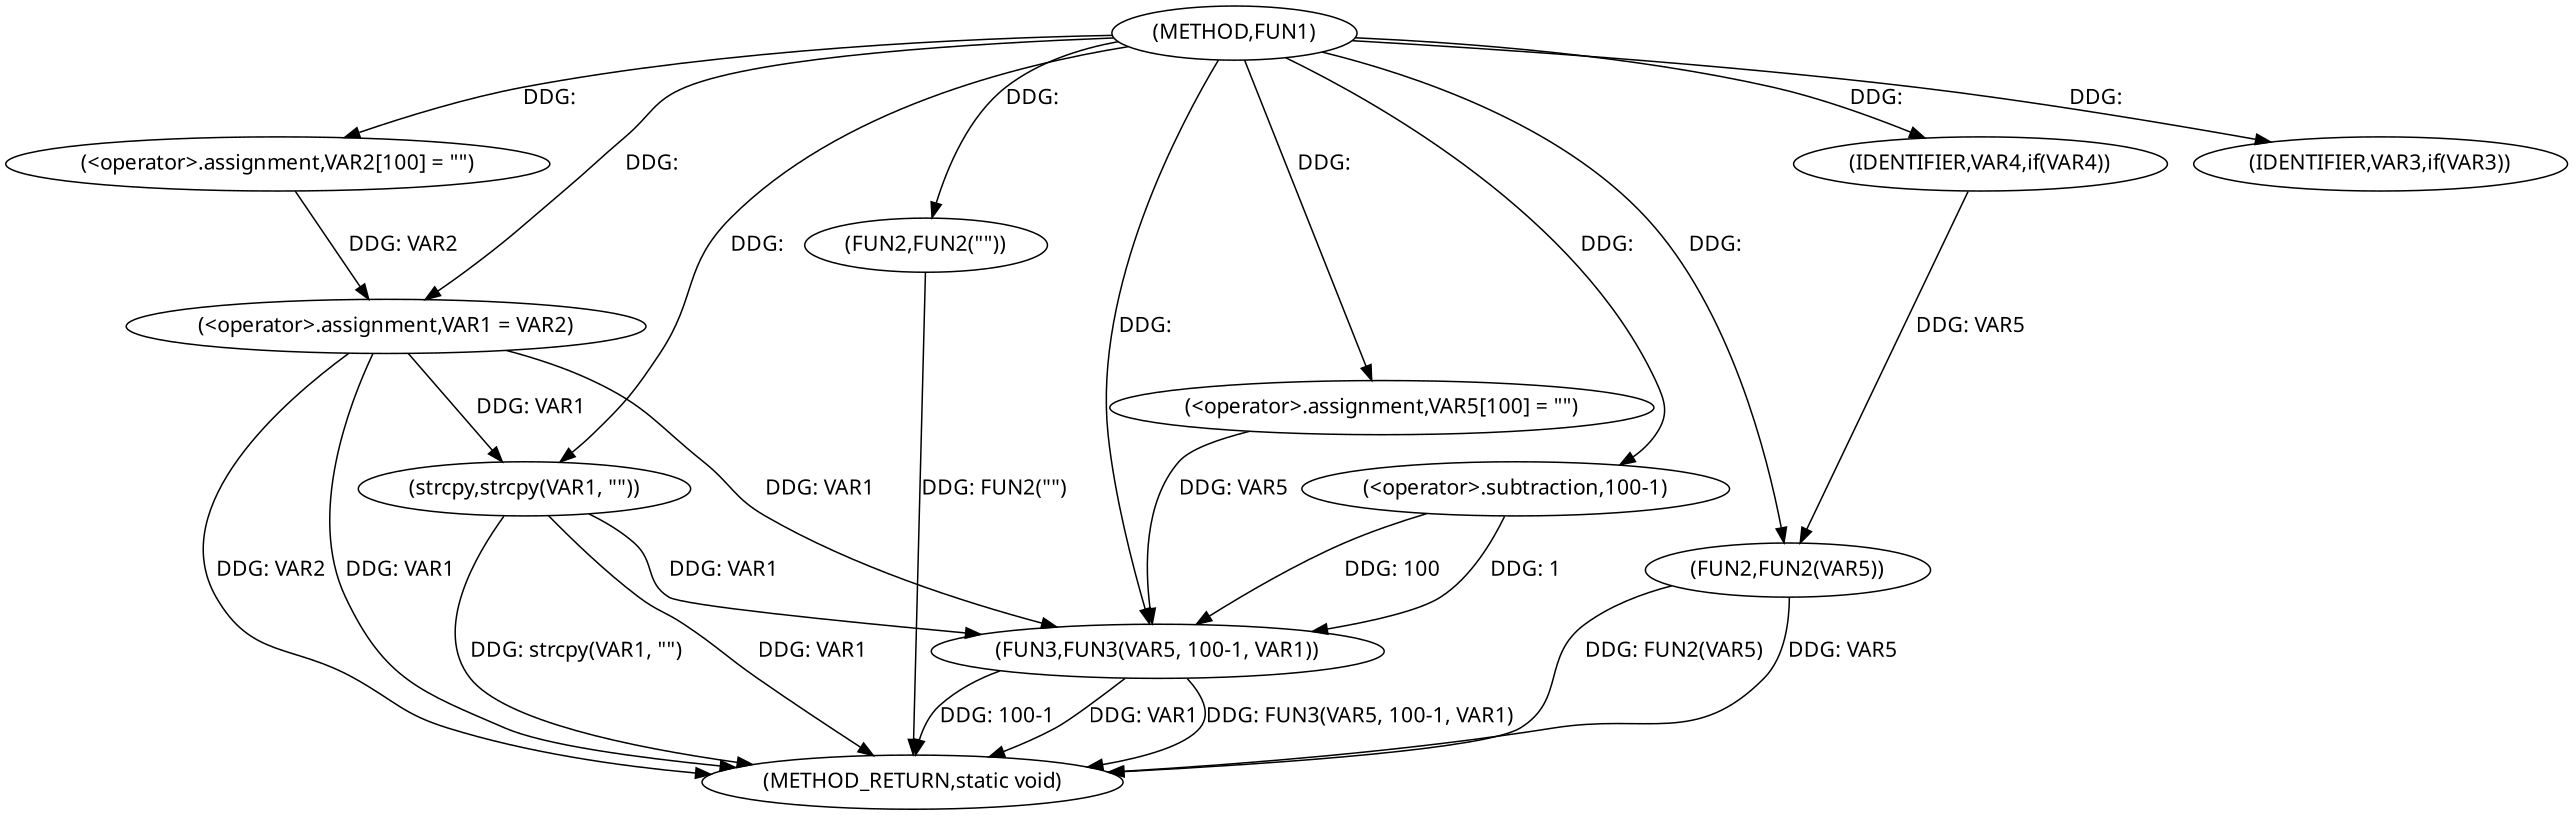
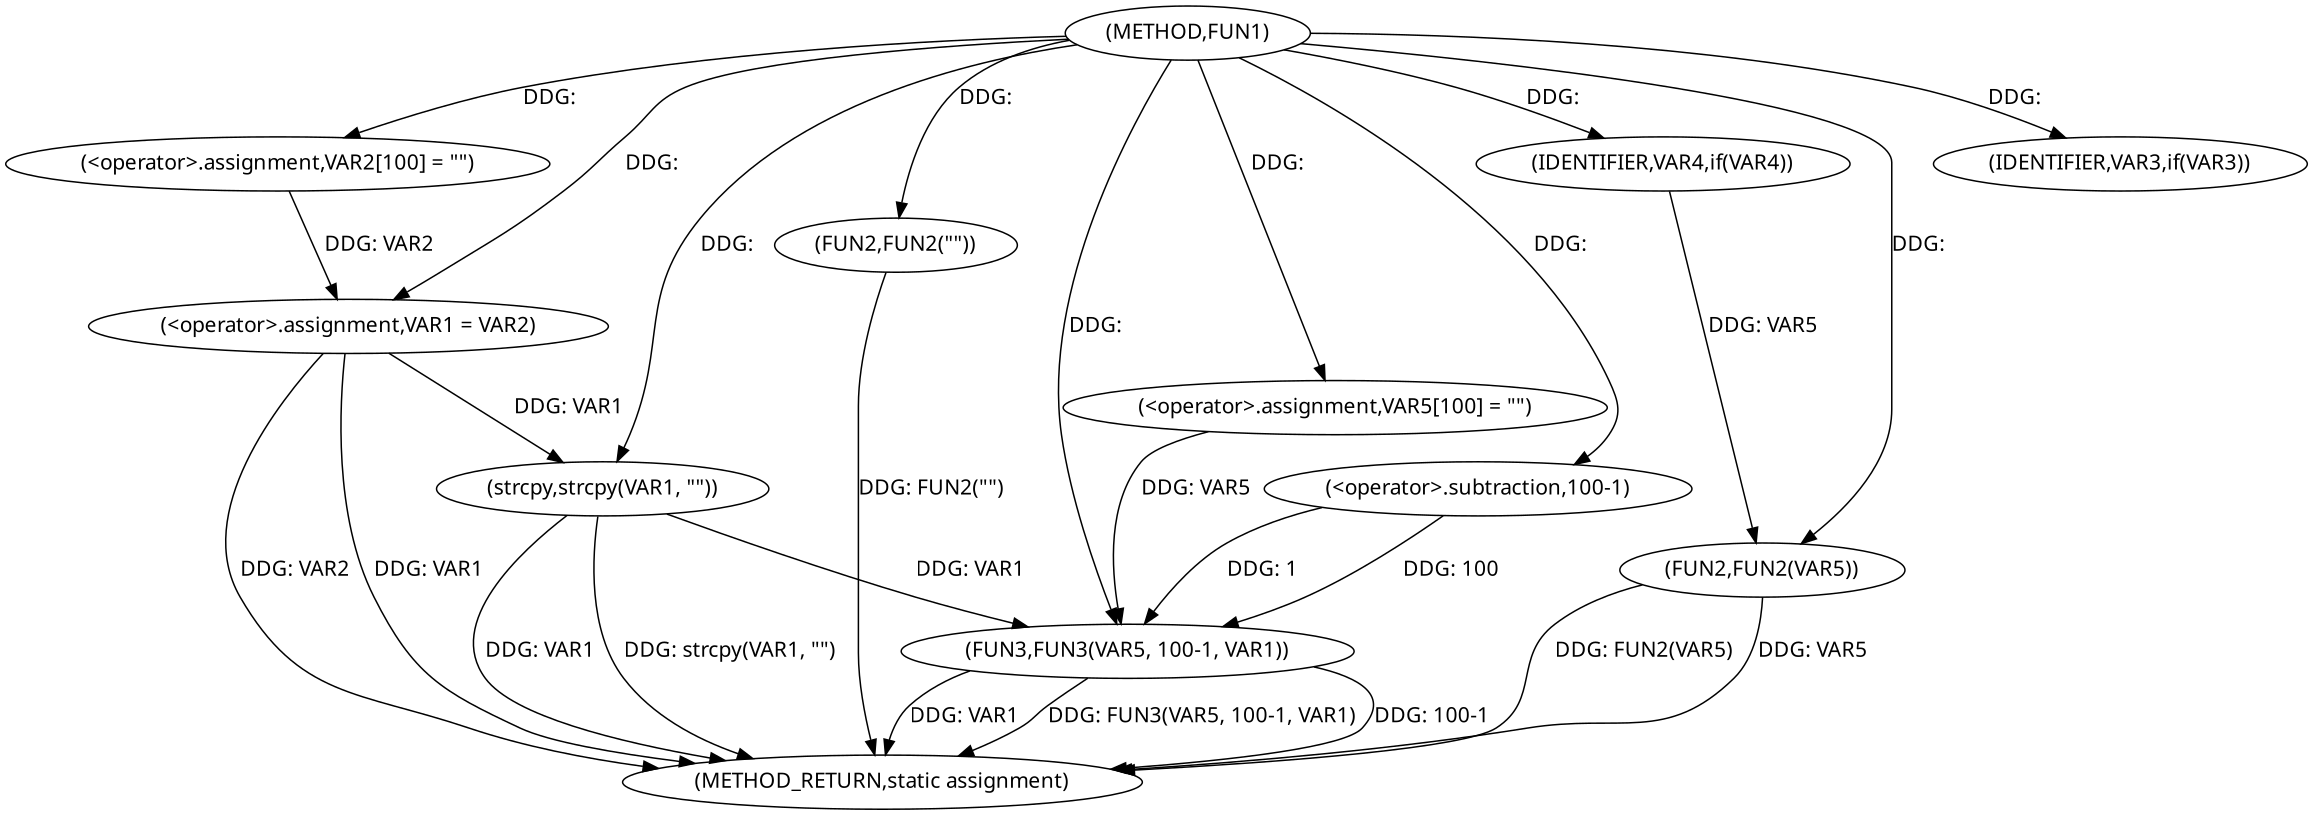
edge "(<operator>.assignment,VAR1 = VAR2)" -> "(FUN3,FUN3(VAR5, 100-1, VAR1))": removed, label "DDG: VAR1"
node "(METHOD_RETURN,static void)": label "(METHOD_RETURN,static void)" -> "(METHOD_RETURN,static assignment)"
